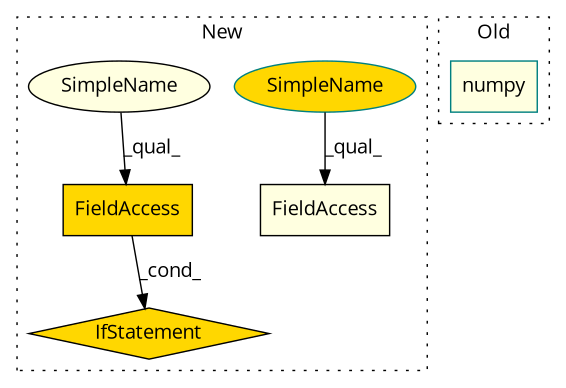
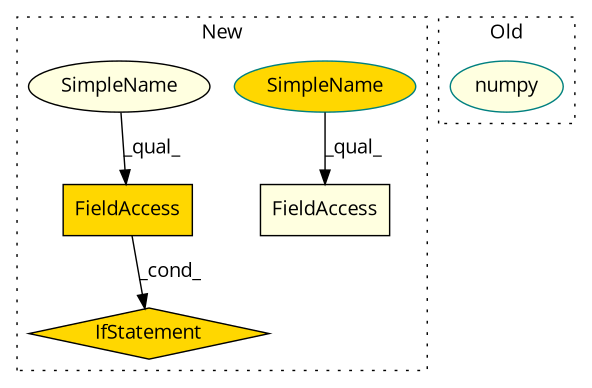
node "numpy": shape box -> ellipse
